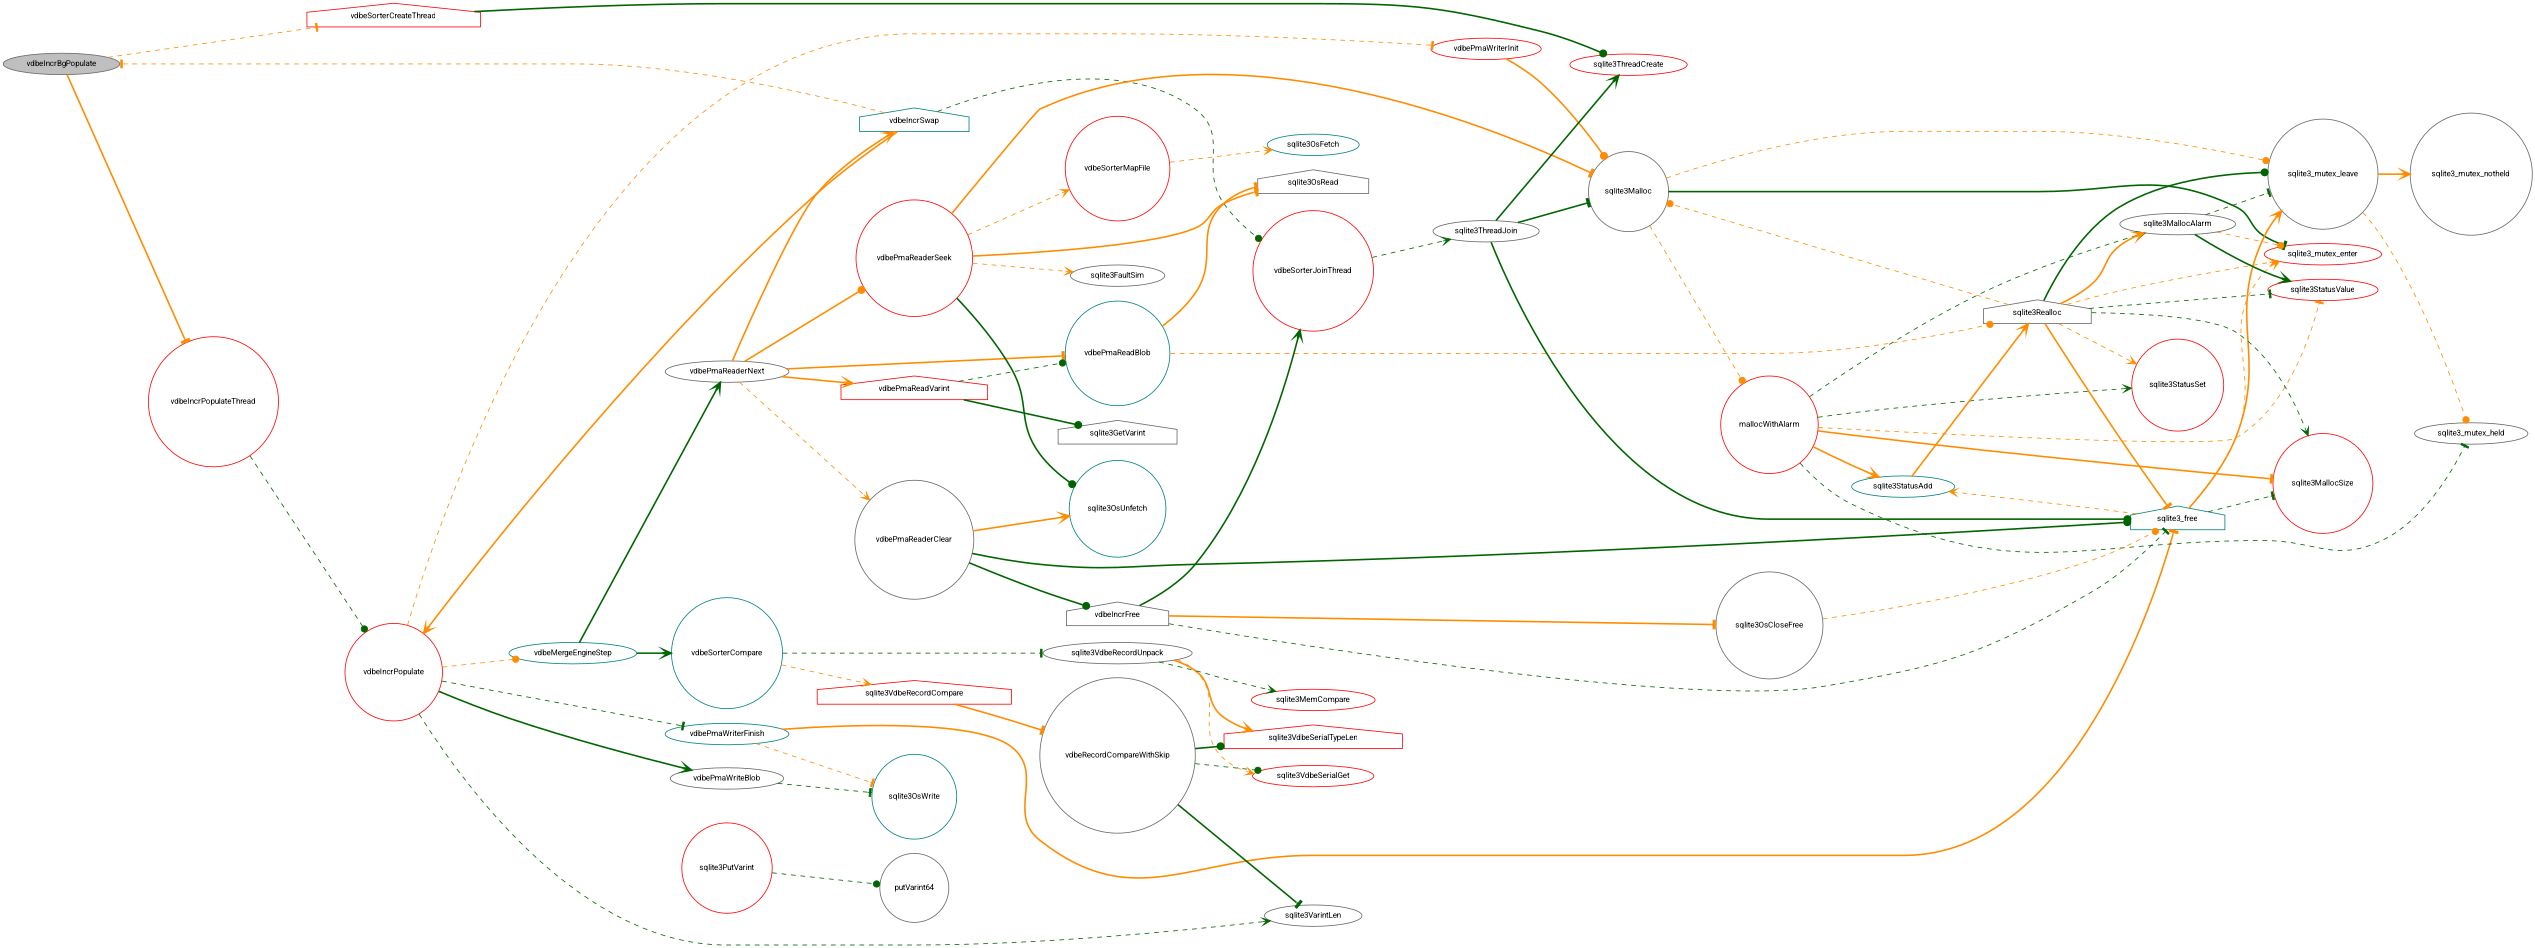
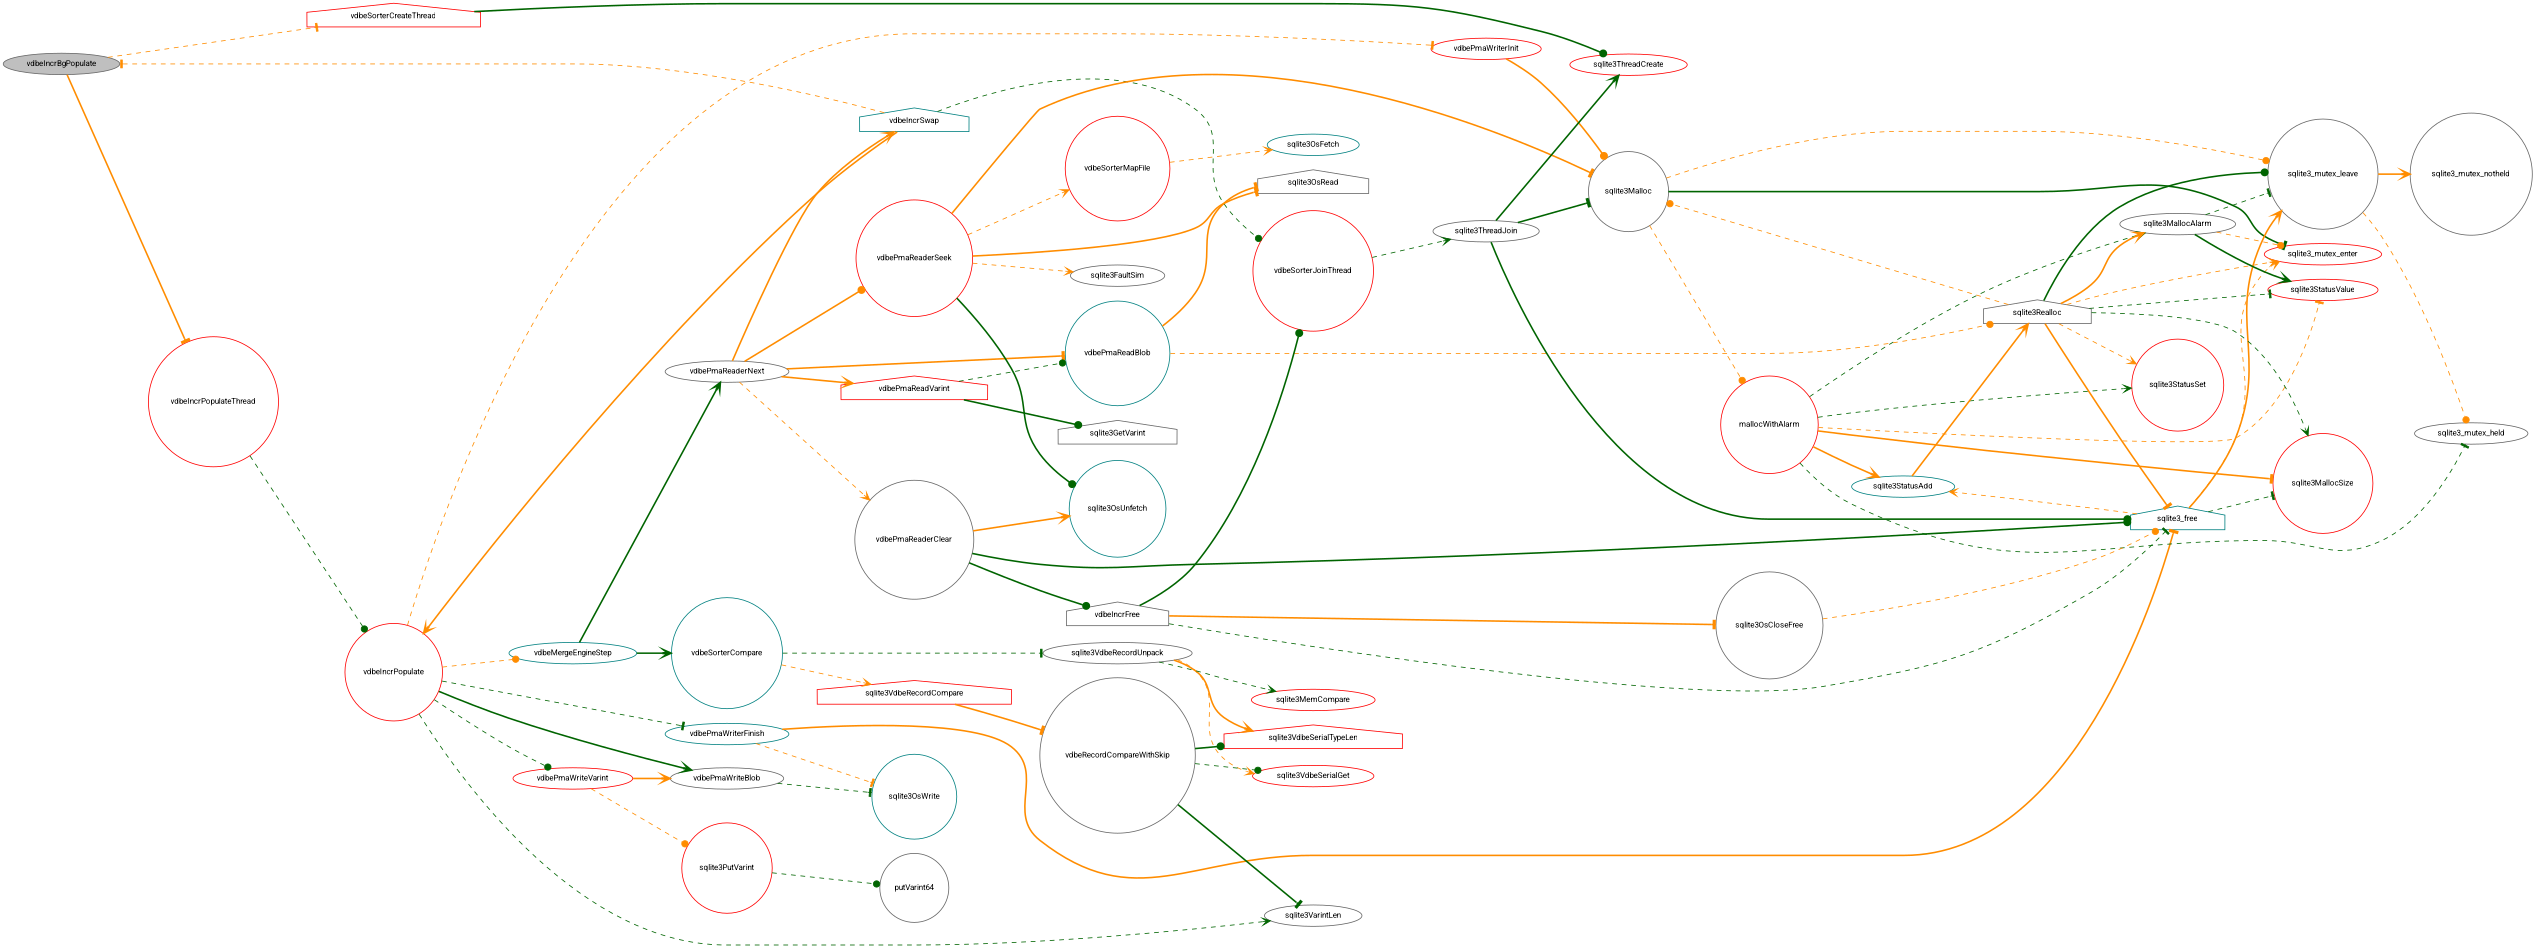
edge "vdbeIncrFree" -> "vdbeSorterJoinThread": arrowhead vee -> dot
node "vdbePmaWriteVarint": added
